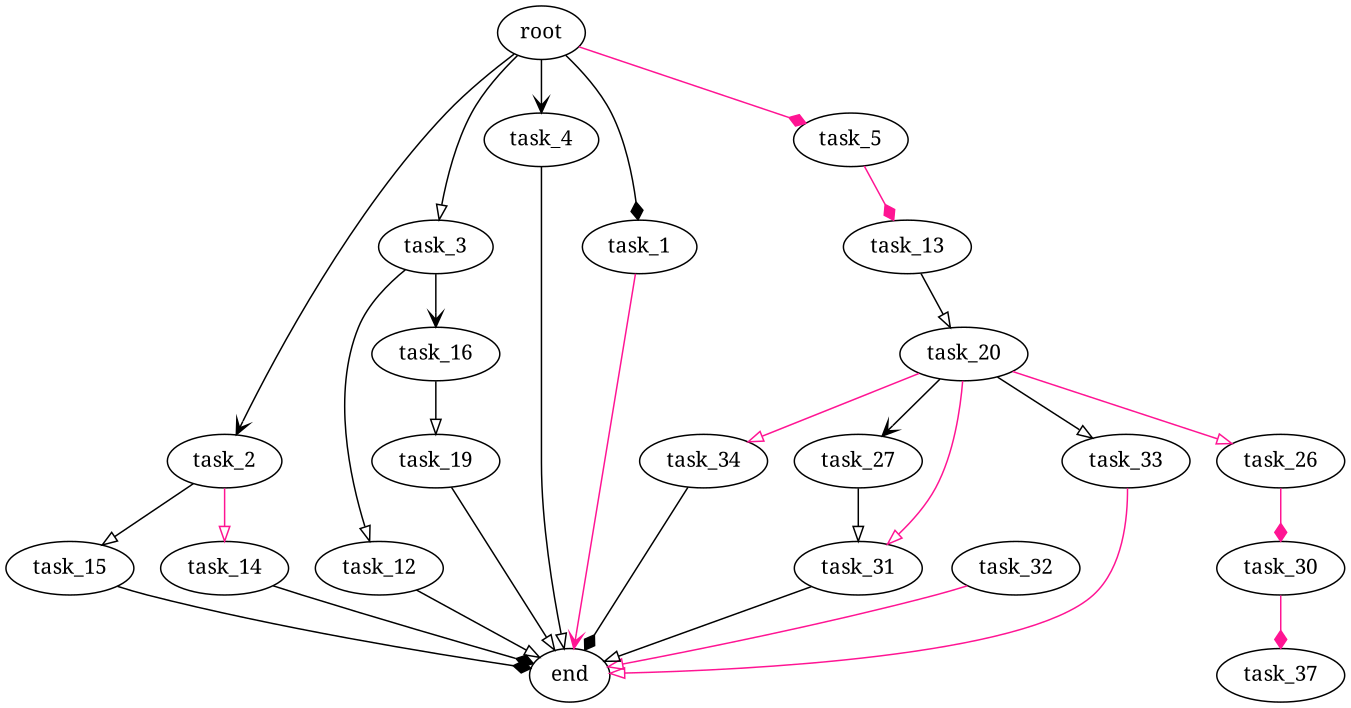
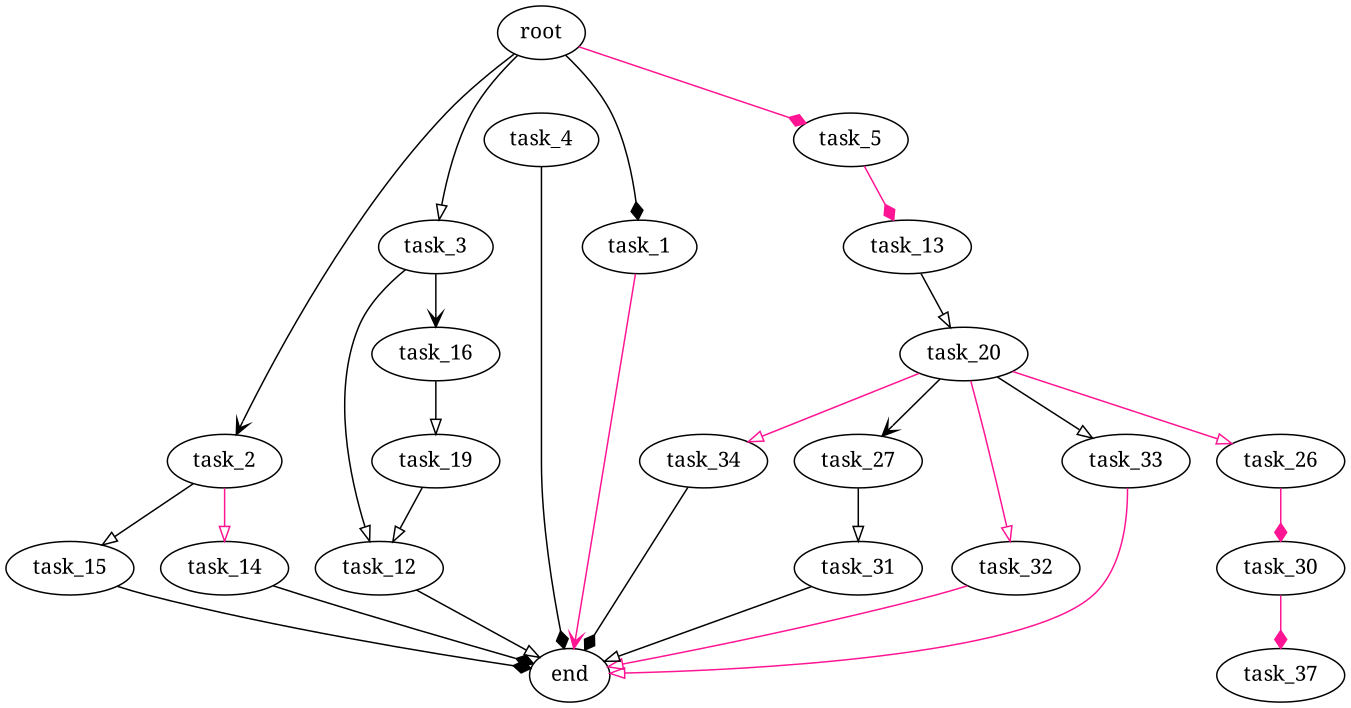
edge "root" -> "task_4": removed
edge "task_4" -> "end": arrowhead onormal -> diamond
edge "task_20" -> "task_31": now "task_20" -> "task_32"
edge "task_19" -> "end": now "task_19" -> "task_12"
